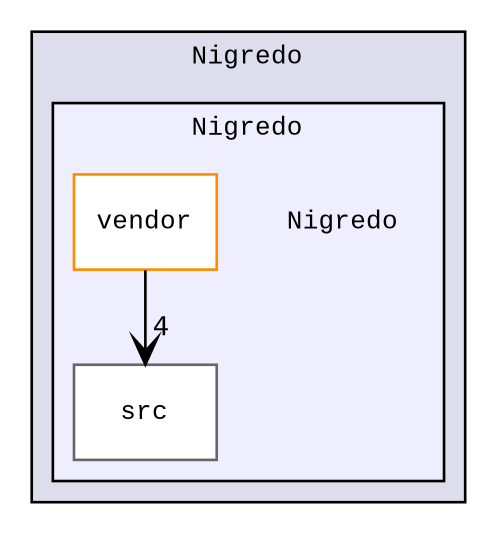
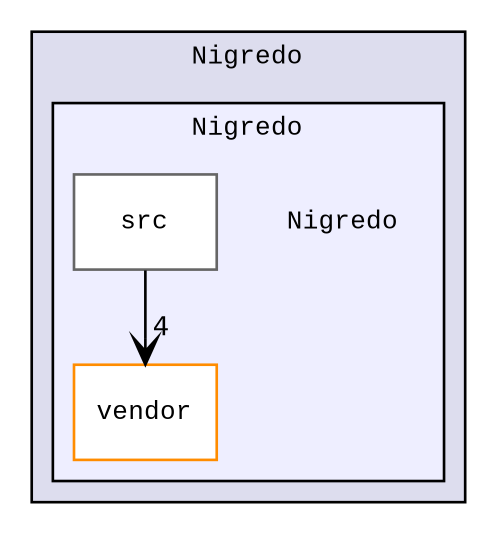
edge "vendor" -> "src": reversed
